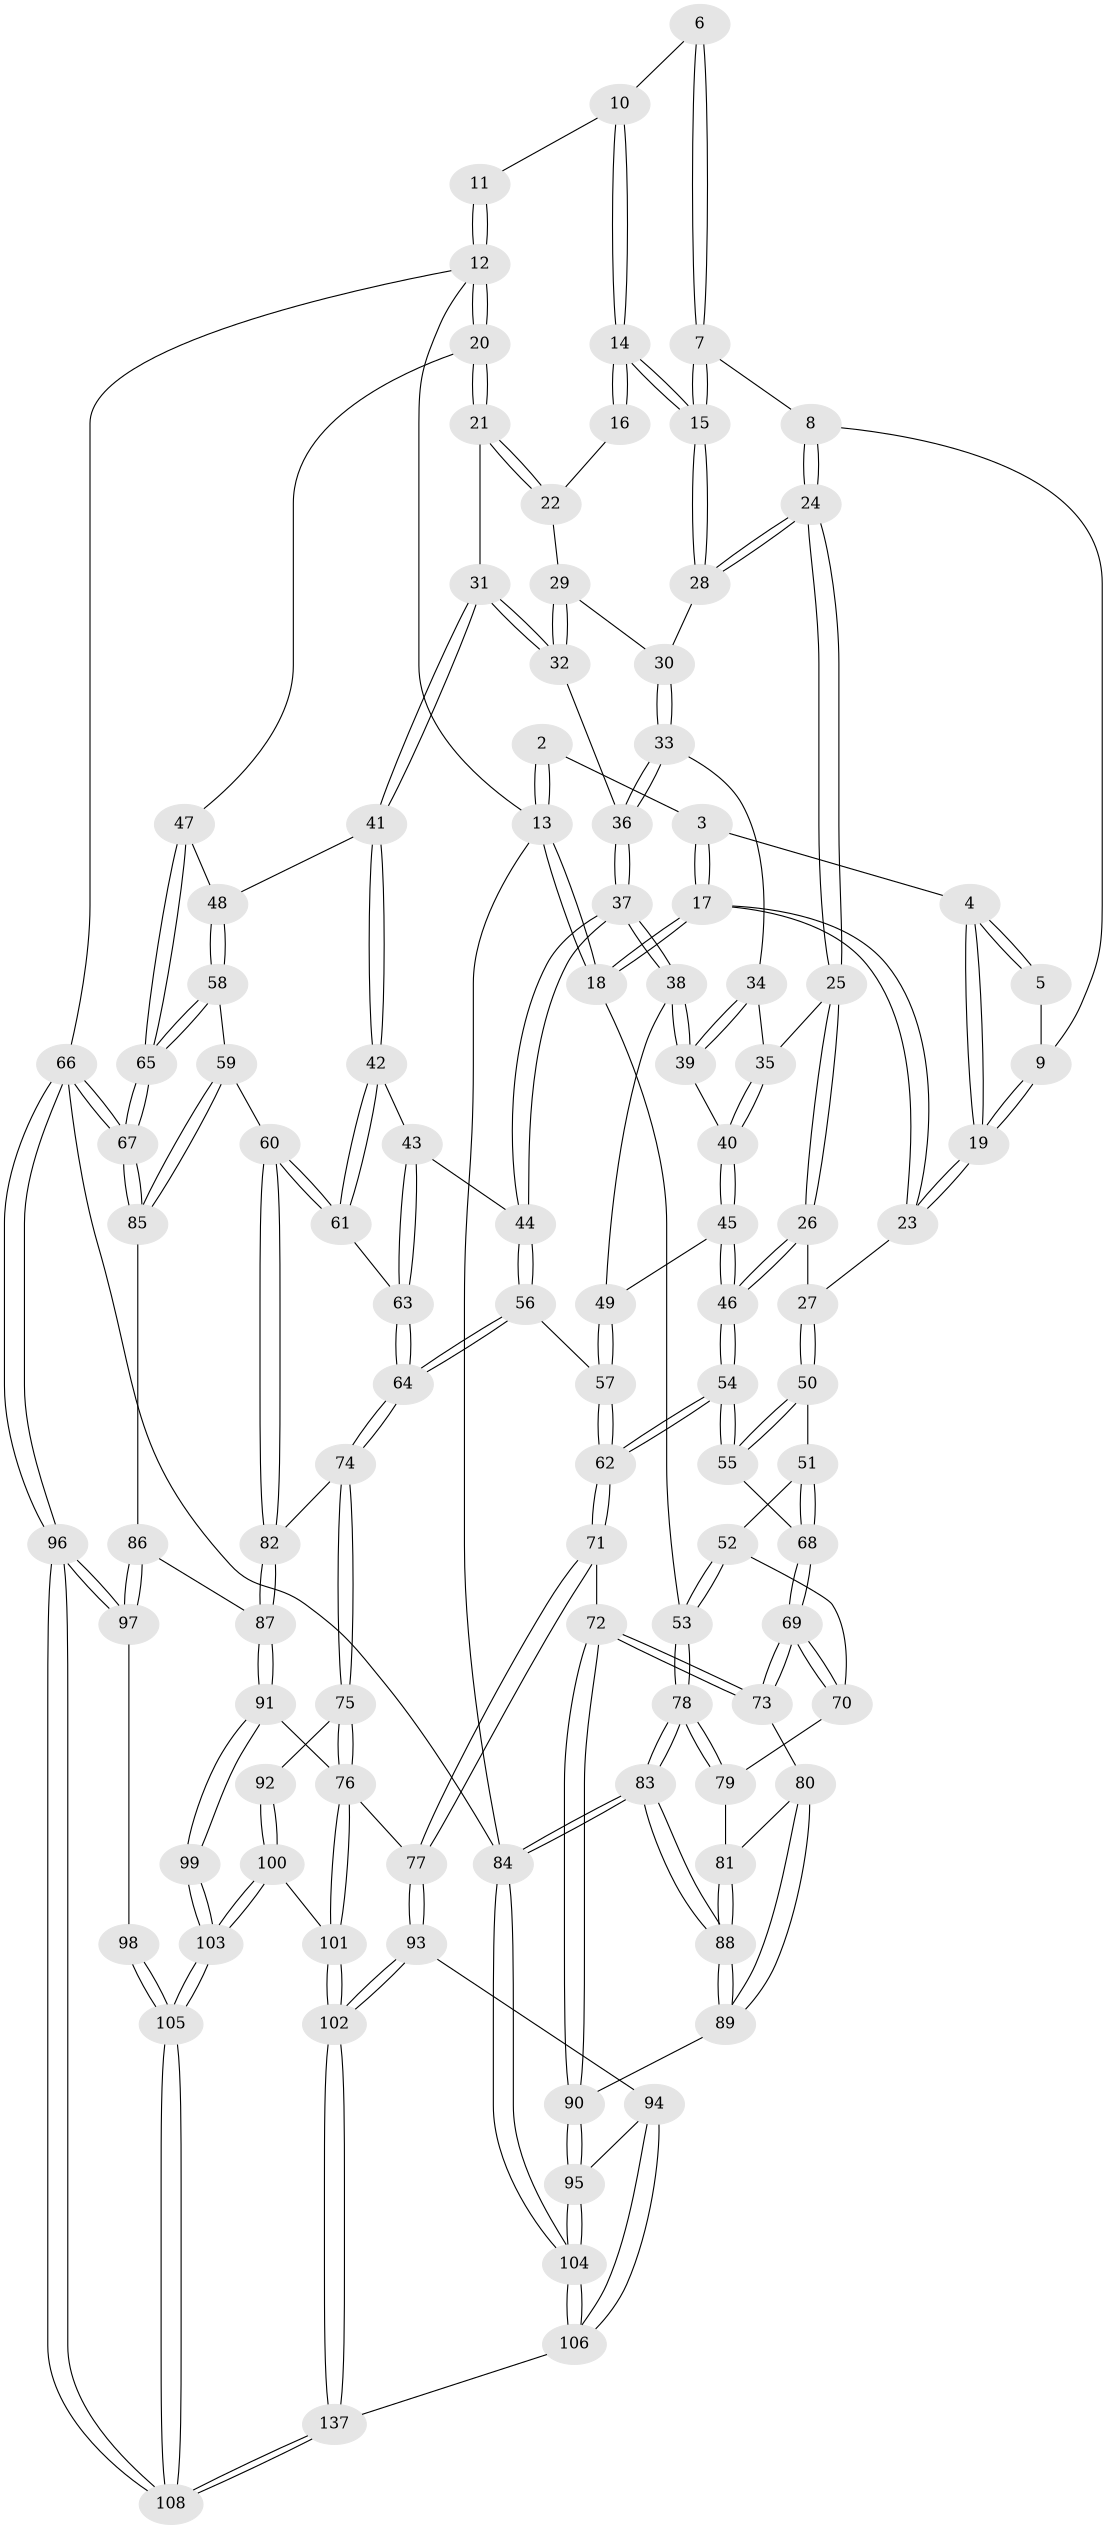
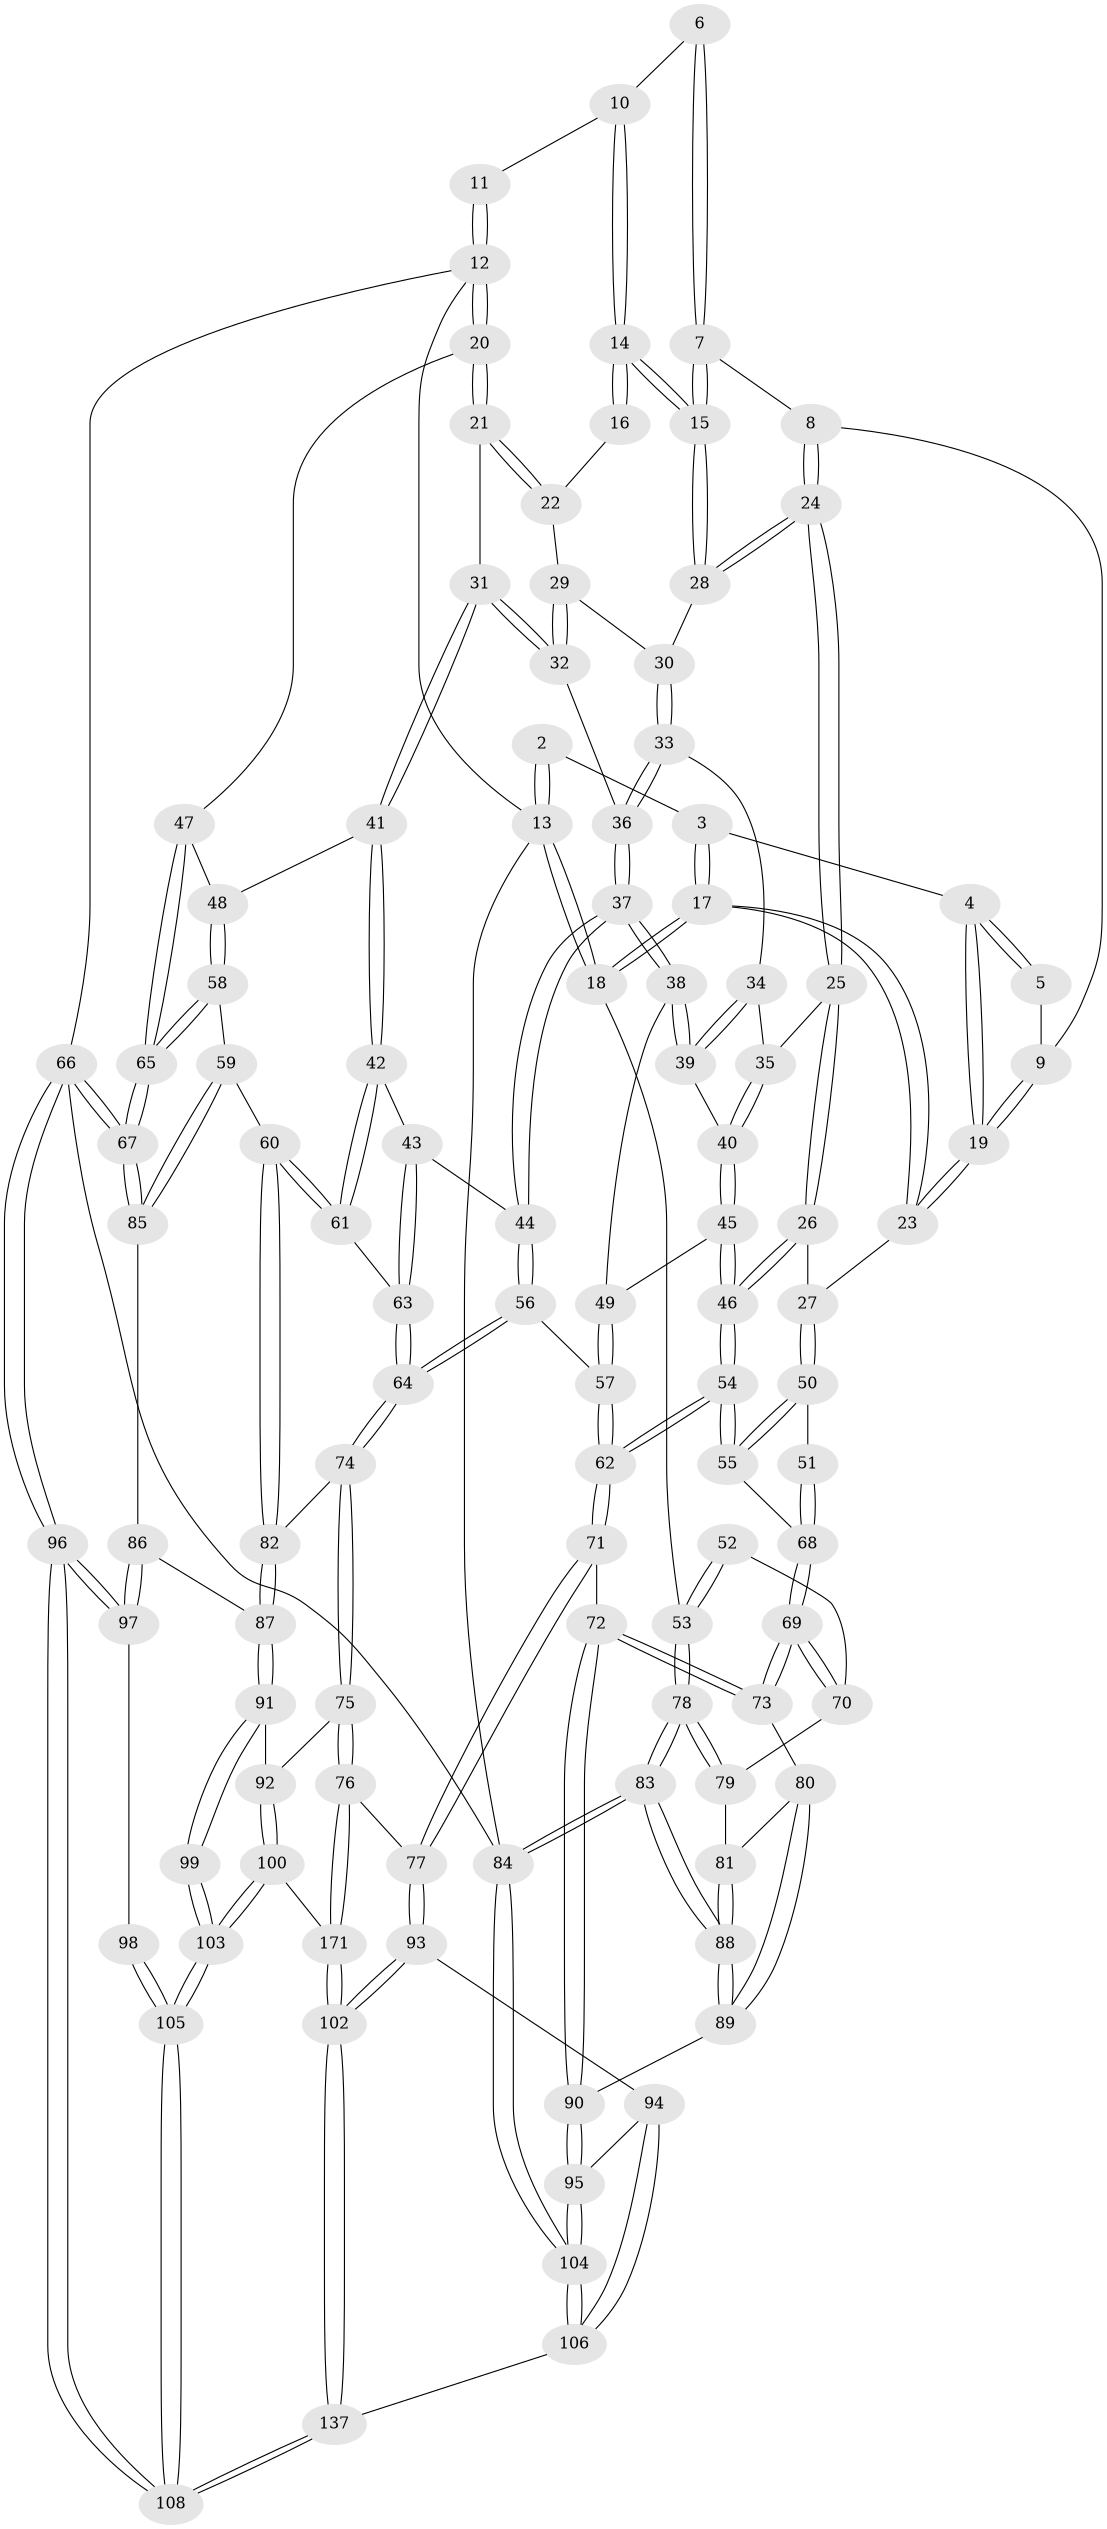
edge "51" -- "52": removed
edge "91" -- "76": now "91" -- "92"
node "101": label "101" -> "171"
